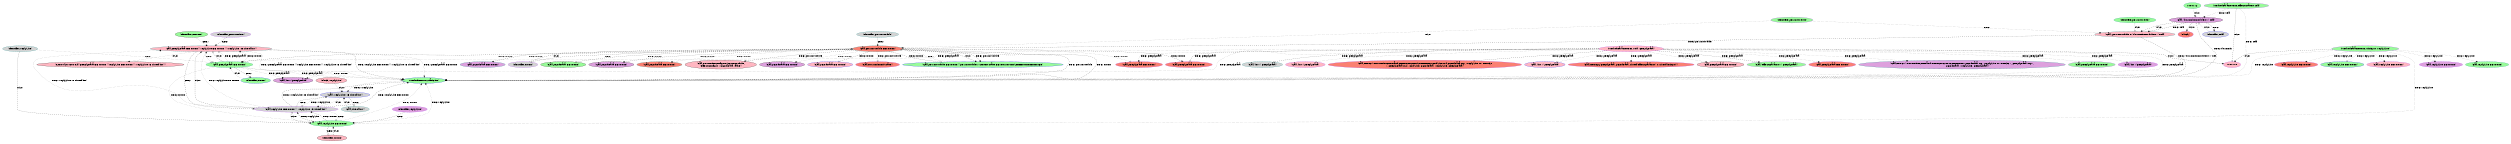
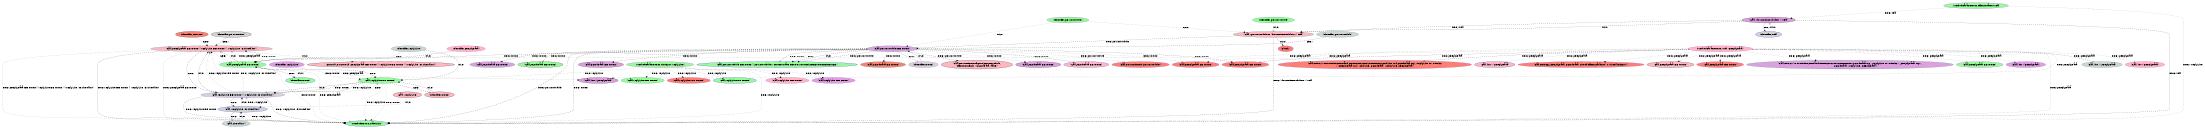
node "1000112": removed
edge "(Call,(downmix_module_t *) self)" -> "(Block,)": now "(Call,*pDwmModule = (downmix_module_t *) self)" -> "(Block,)"
node "(Identifier,EINVAL)": fillcolor palegreen -> salmon
node "(Identifier,pDownmixer)": color purple -> black
edge "(MethodParameterIn,effect_state_t self)" -> "(MethodReturn,static int)": label "DDG: self" -> "DDG: *replySize"
node "(Identifier,pReplyData)": added
node "(Call,pDwmModule == NULL)": fillcolor salmon -> plum
edge "(Call,(downmix_module_t *) self)" -> "(MethodReturn,static int)": label "DDG: downmix" -> "DDG: self"
node "(Call,Downmix_Init(state))": label "(Call,Downmix_Init(state))" -> "(Call,Downmix_Init(pDwmModule))"
node "(Call,(effect_param_t *) pReplyData)": removed
node "1000100": removed
node "(Block,*replySize)": label "(Block,*replySize)" -> "(Call,*replySize)"
edge "(MethodReturn,static int)" -> "(Call,*replySize != sizeof(int))": reversed
